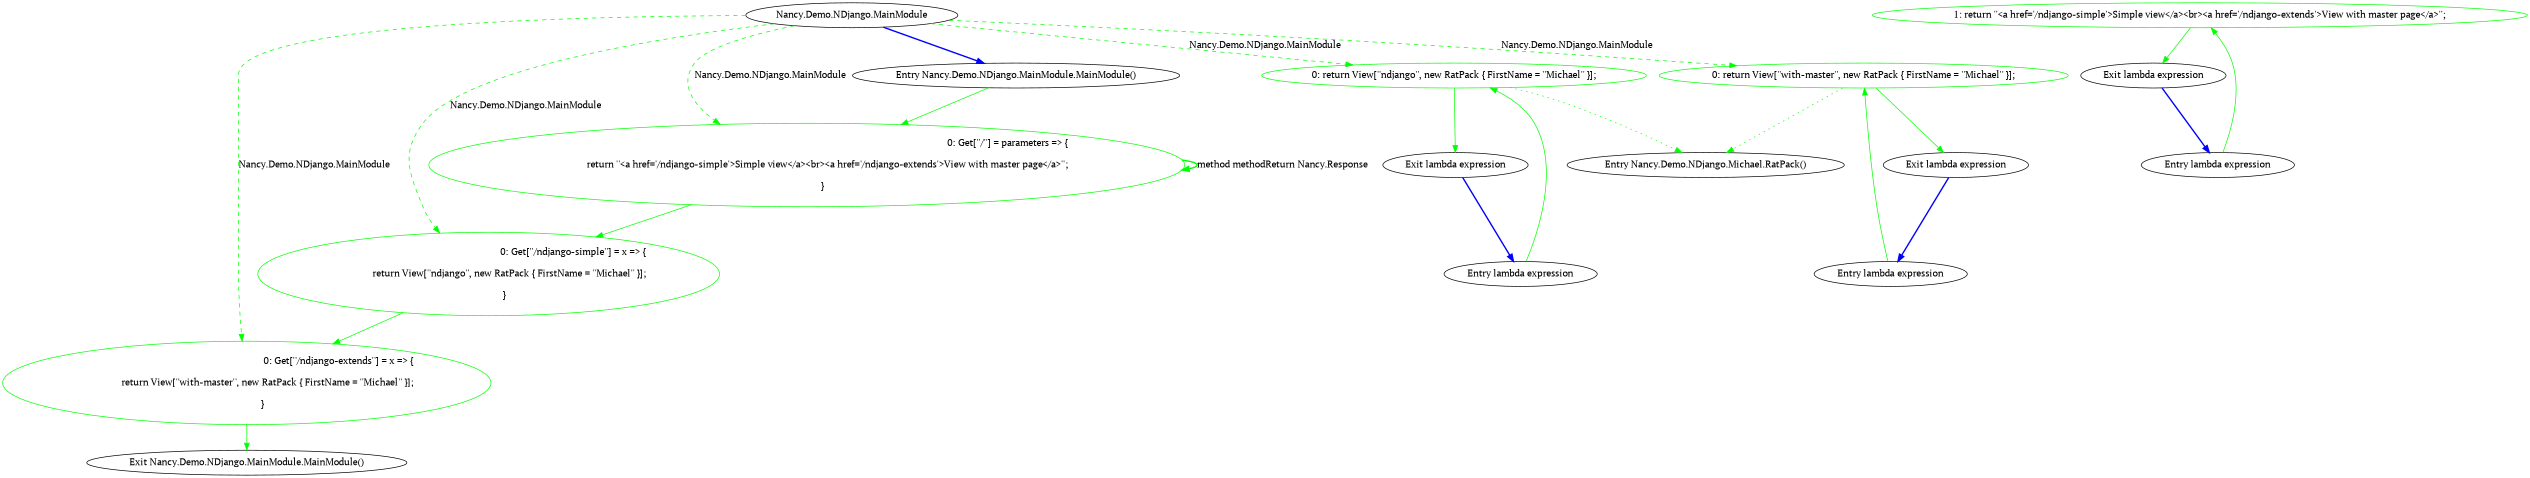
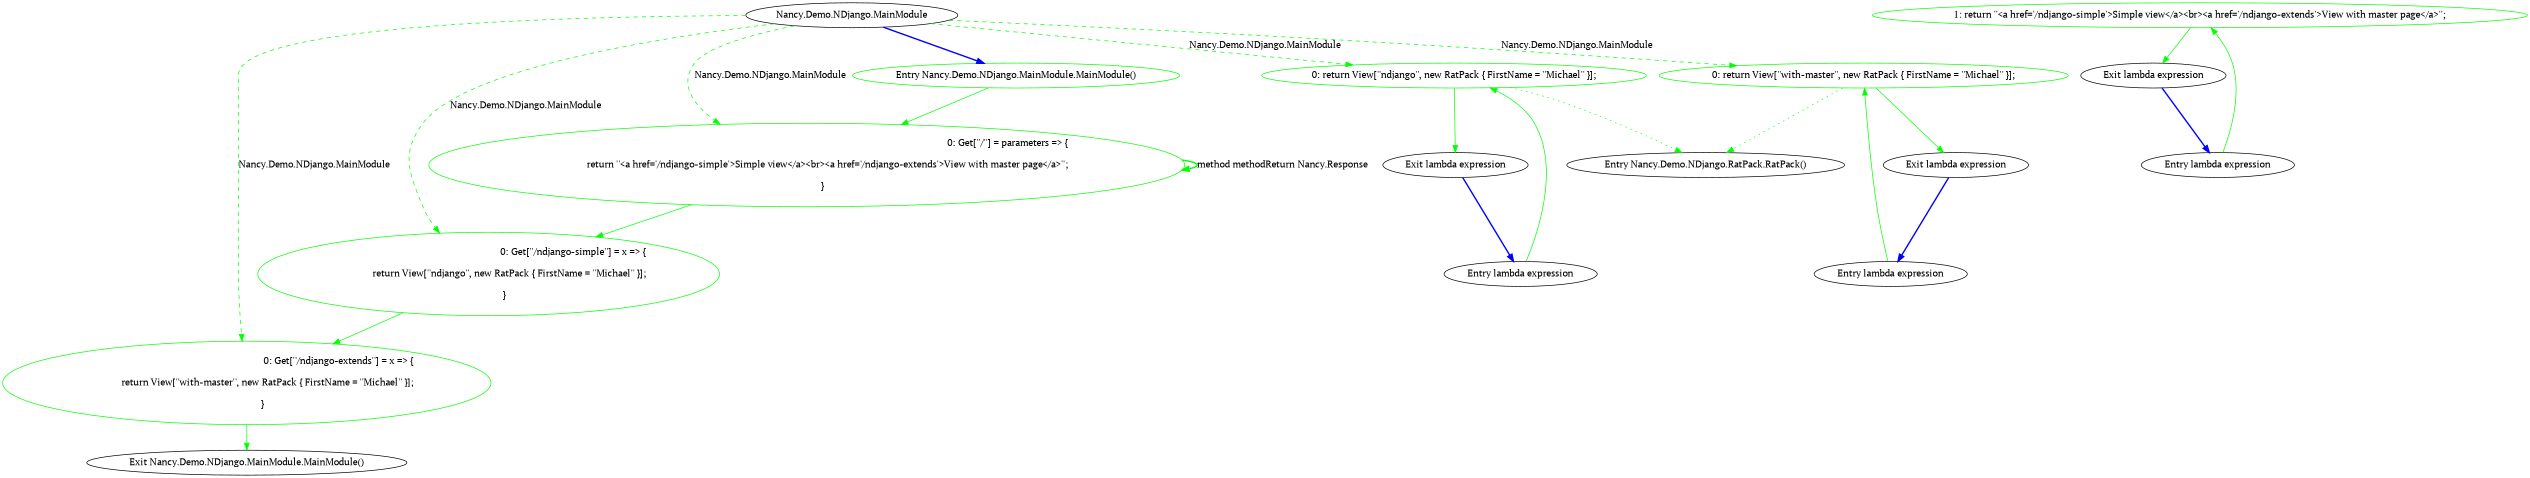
node "Entry Nancy.Demo.NDjango.MainModule.MainModule()": color black -> green
node "Entry Nancy.Demo.NDjango.Michael.RatPack()": label "Entry Nancy.Demo.NDjango.Michael.RatPack()" -> "Entry Nancy.Demo.NDjango.RatPack.RatPack()"
